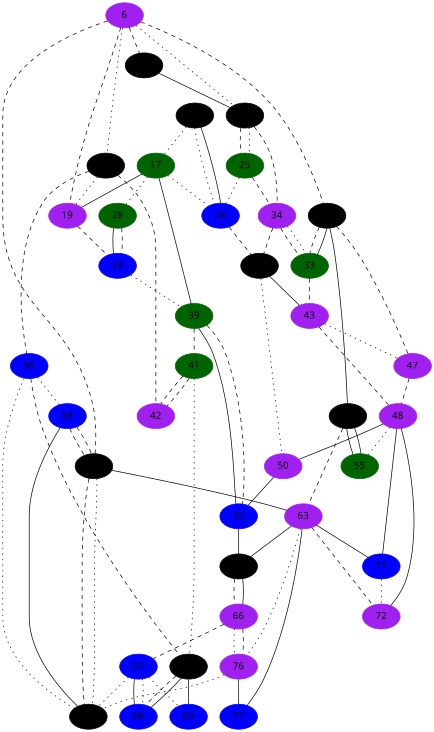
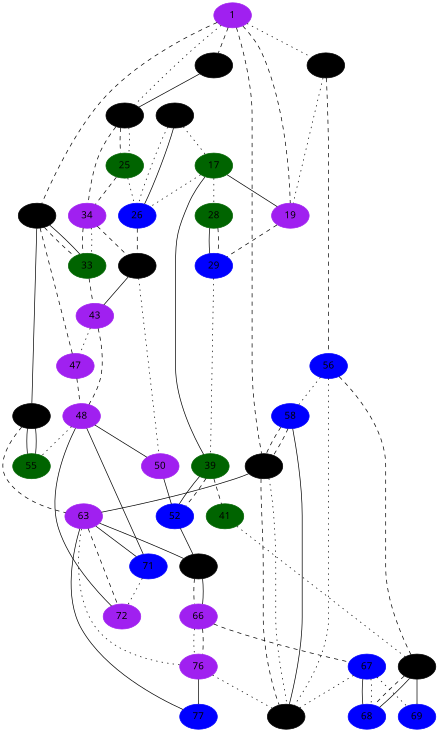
node "6": label "6" -> "1"
node "42": removed
